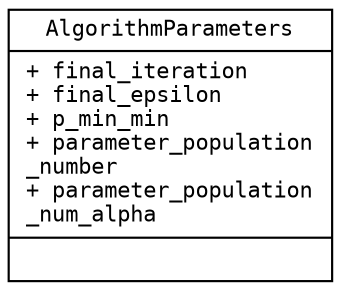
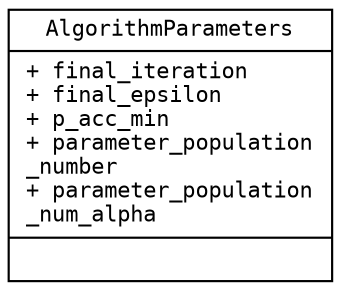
node "AlgorithmParameters": text "+ p_min_min" -> "+ p_acc_min"
